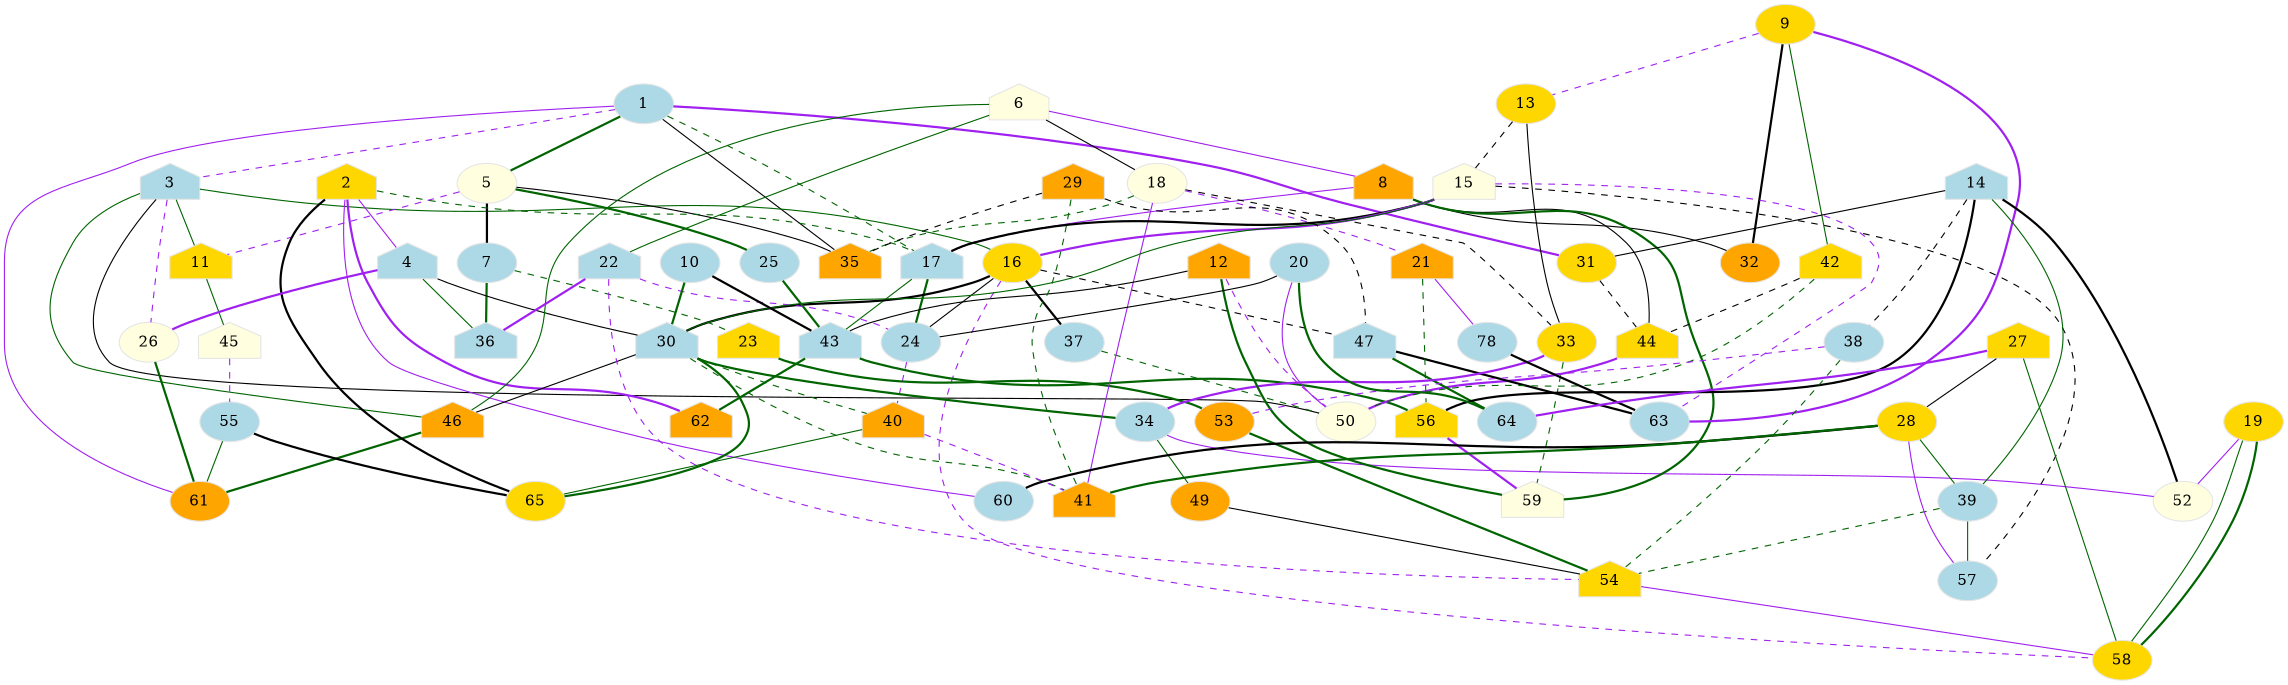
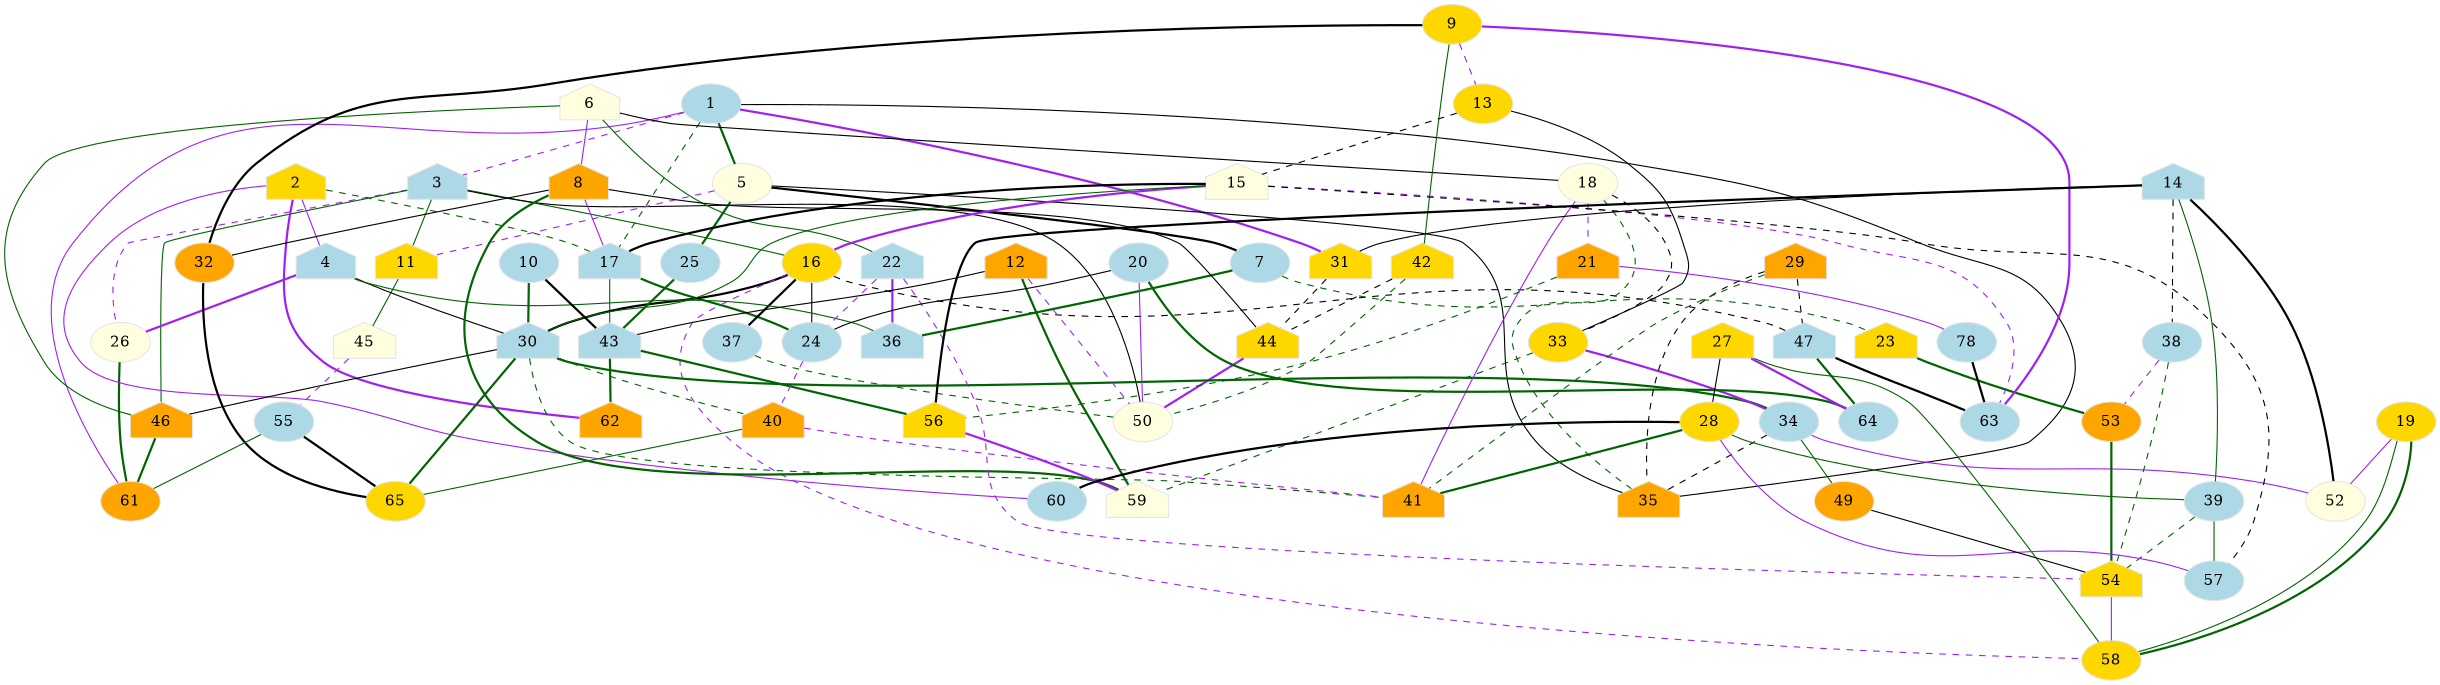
node "31": shape ellipse -> house
edge "2" -- "65": now "32" -- "65"
edge "34" -- "35": added
